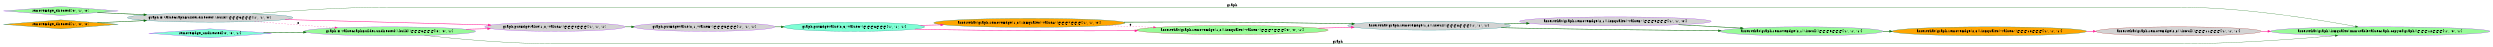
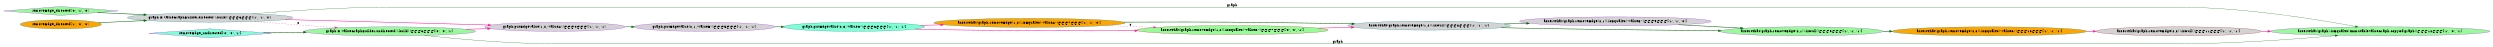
node "removeEdge_directed['1', '0', '0']": shape diamond -> ellipse
